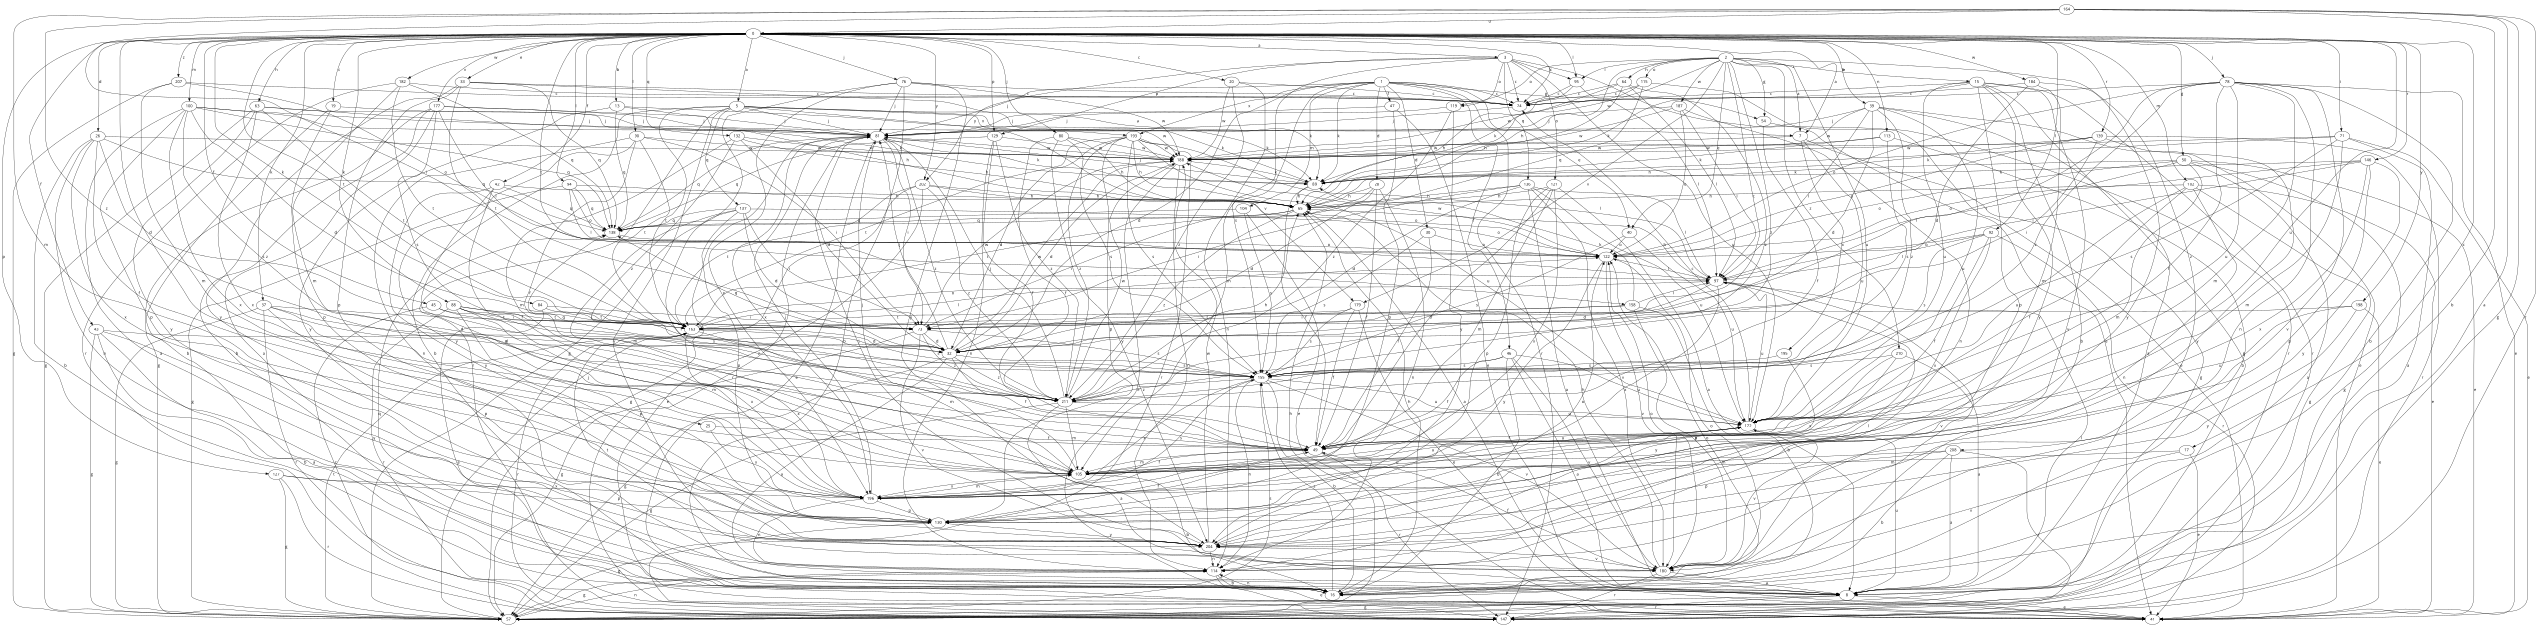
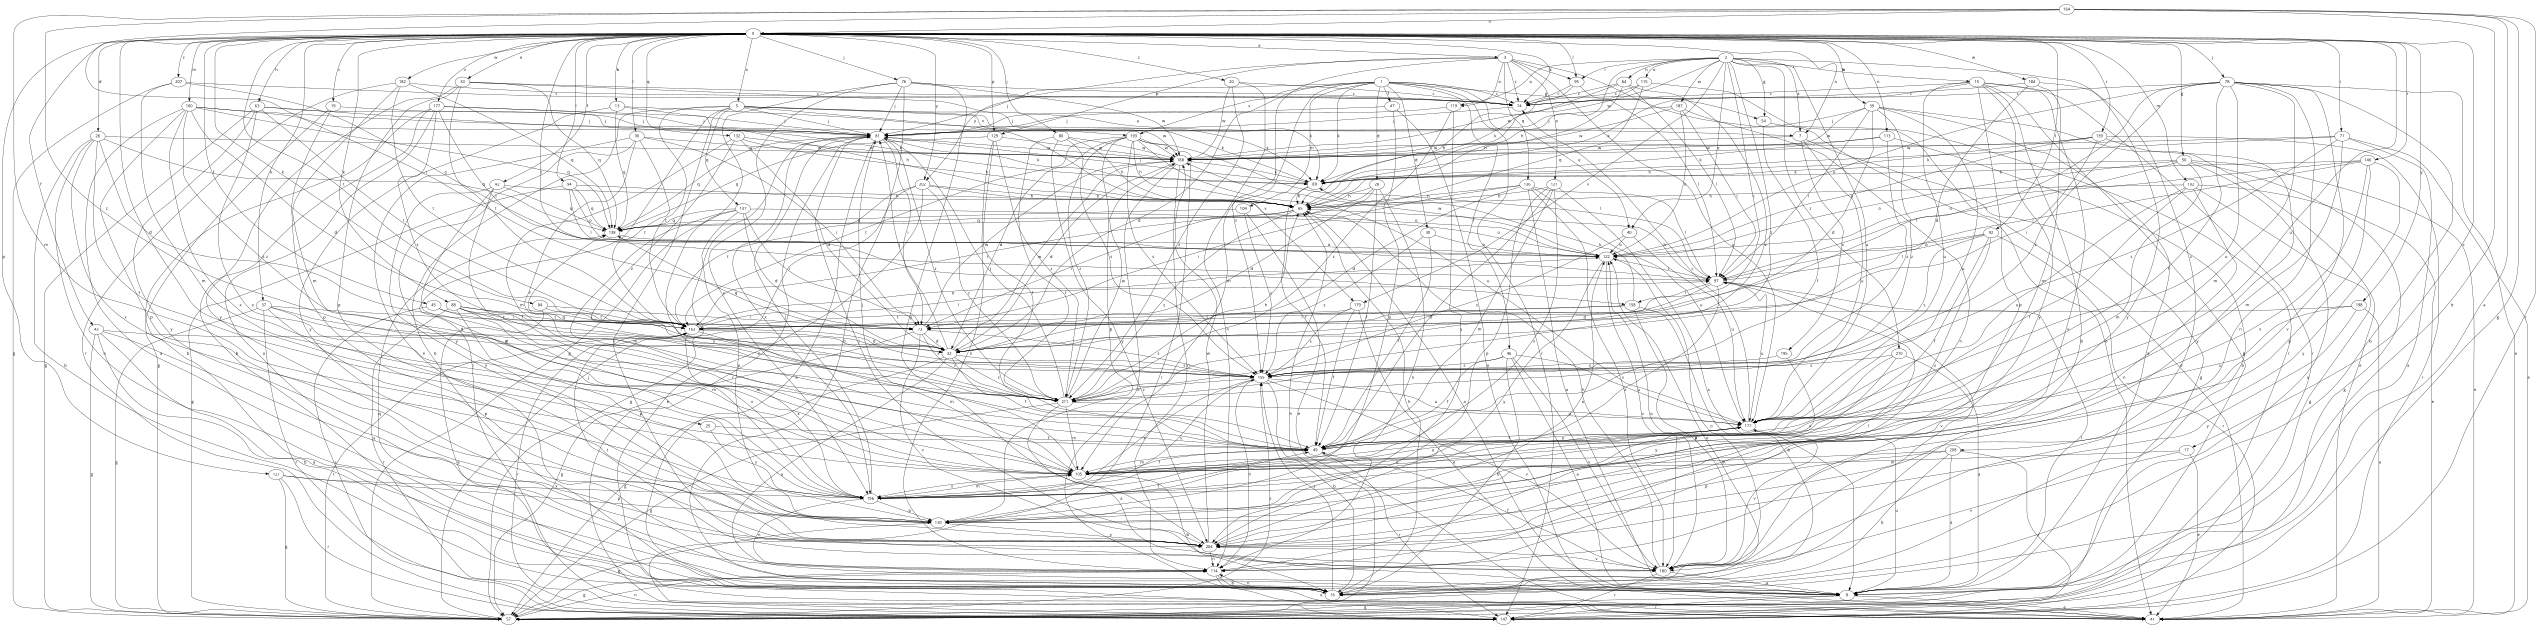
edge "158" -> "97": reversed
